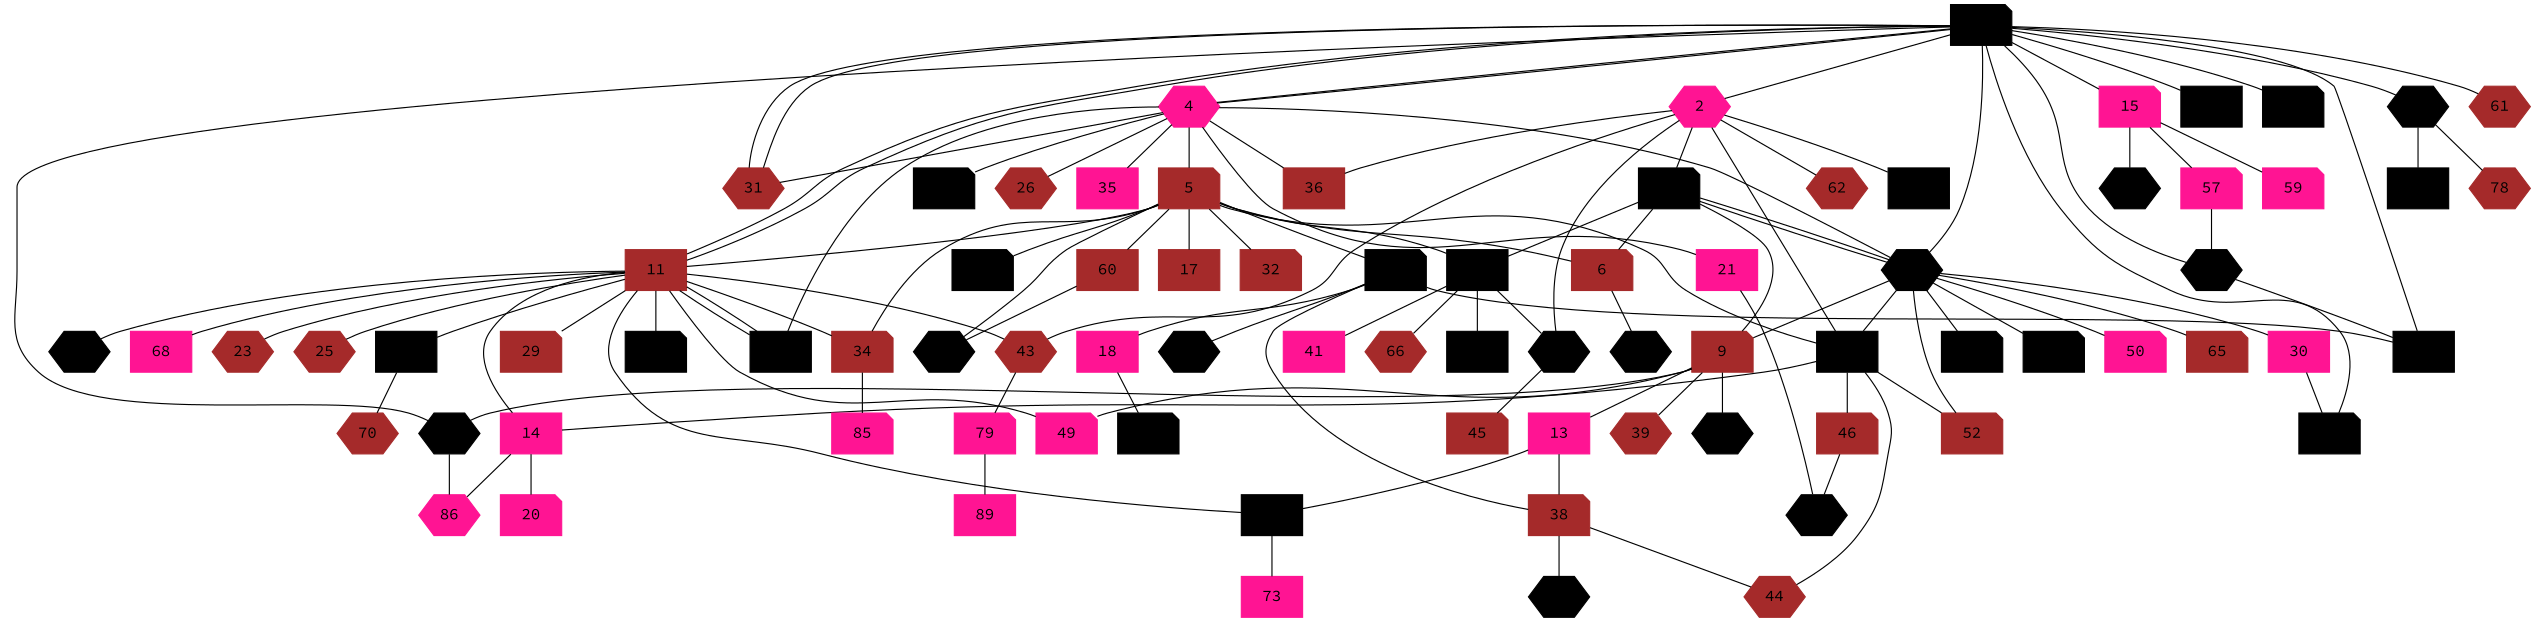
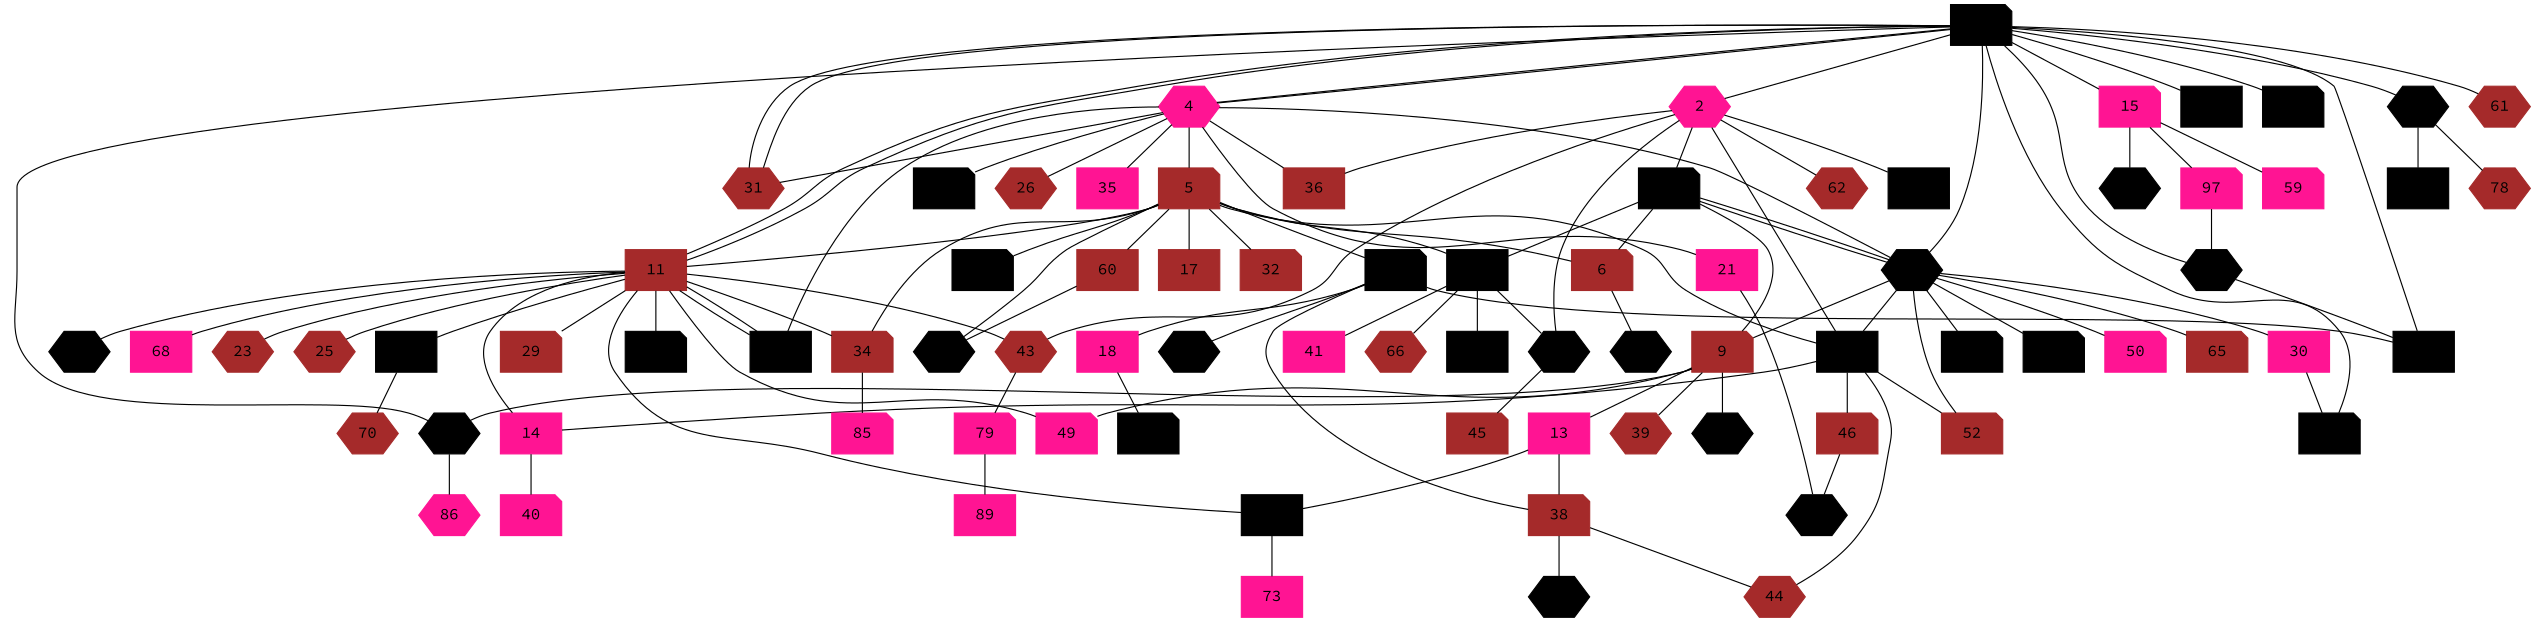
node "57": label "57" -> "97"
edge "14" -- "86": removed
node "20": label "20" -> "40"
